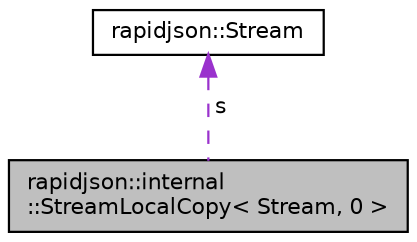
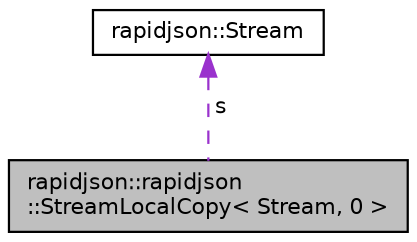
node "rapidjson::internal ::StreamLocalCopy< Stream, 0 >": label "rapidjson::internal ::StreamLocalCopy< Stream, 0 >" -> "rapidjson::rapidjson ::StreamLocalCopy< Stream, 0 >"
